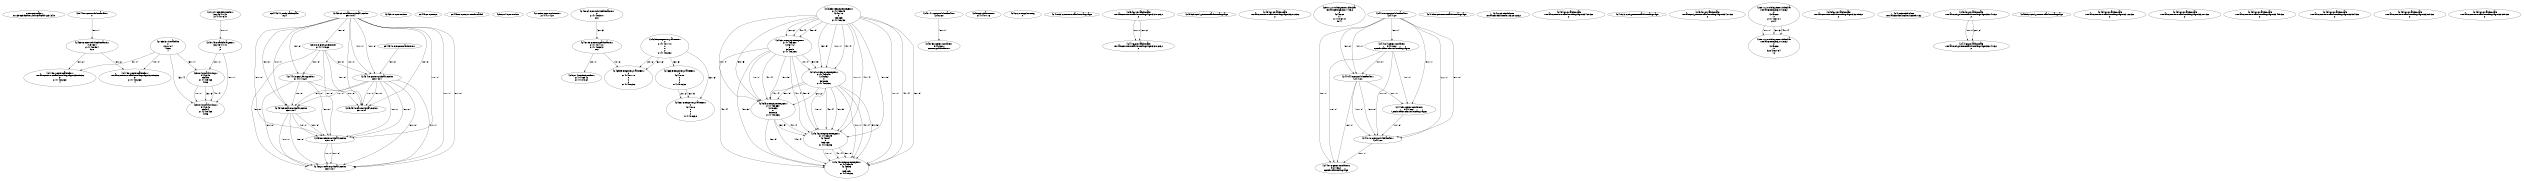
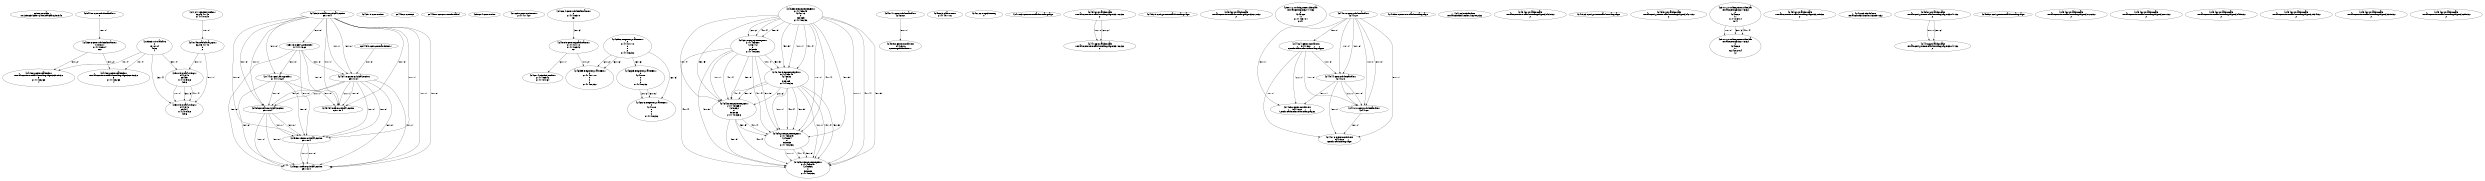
node "6844434.SetThreadLocale 1024": removed
edge "4244050.GetProcAddress 9441320 SetThreadPreferredUILanguages" -> "4244070.GetModuleHandleW 4244120": removed, label "(1-->0)"
